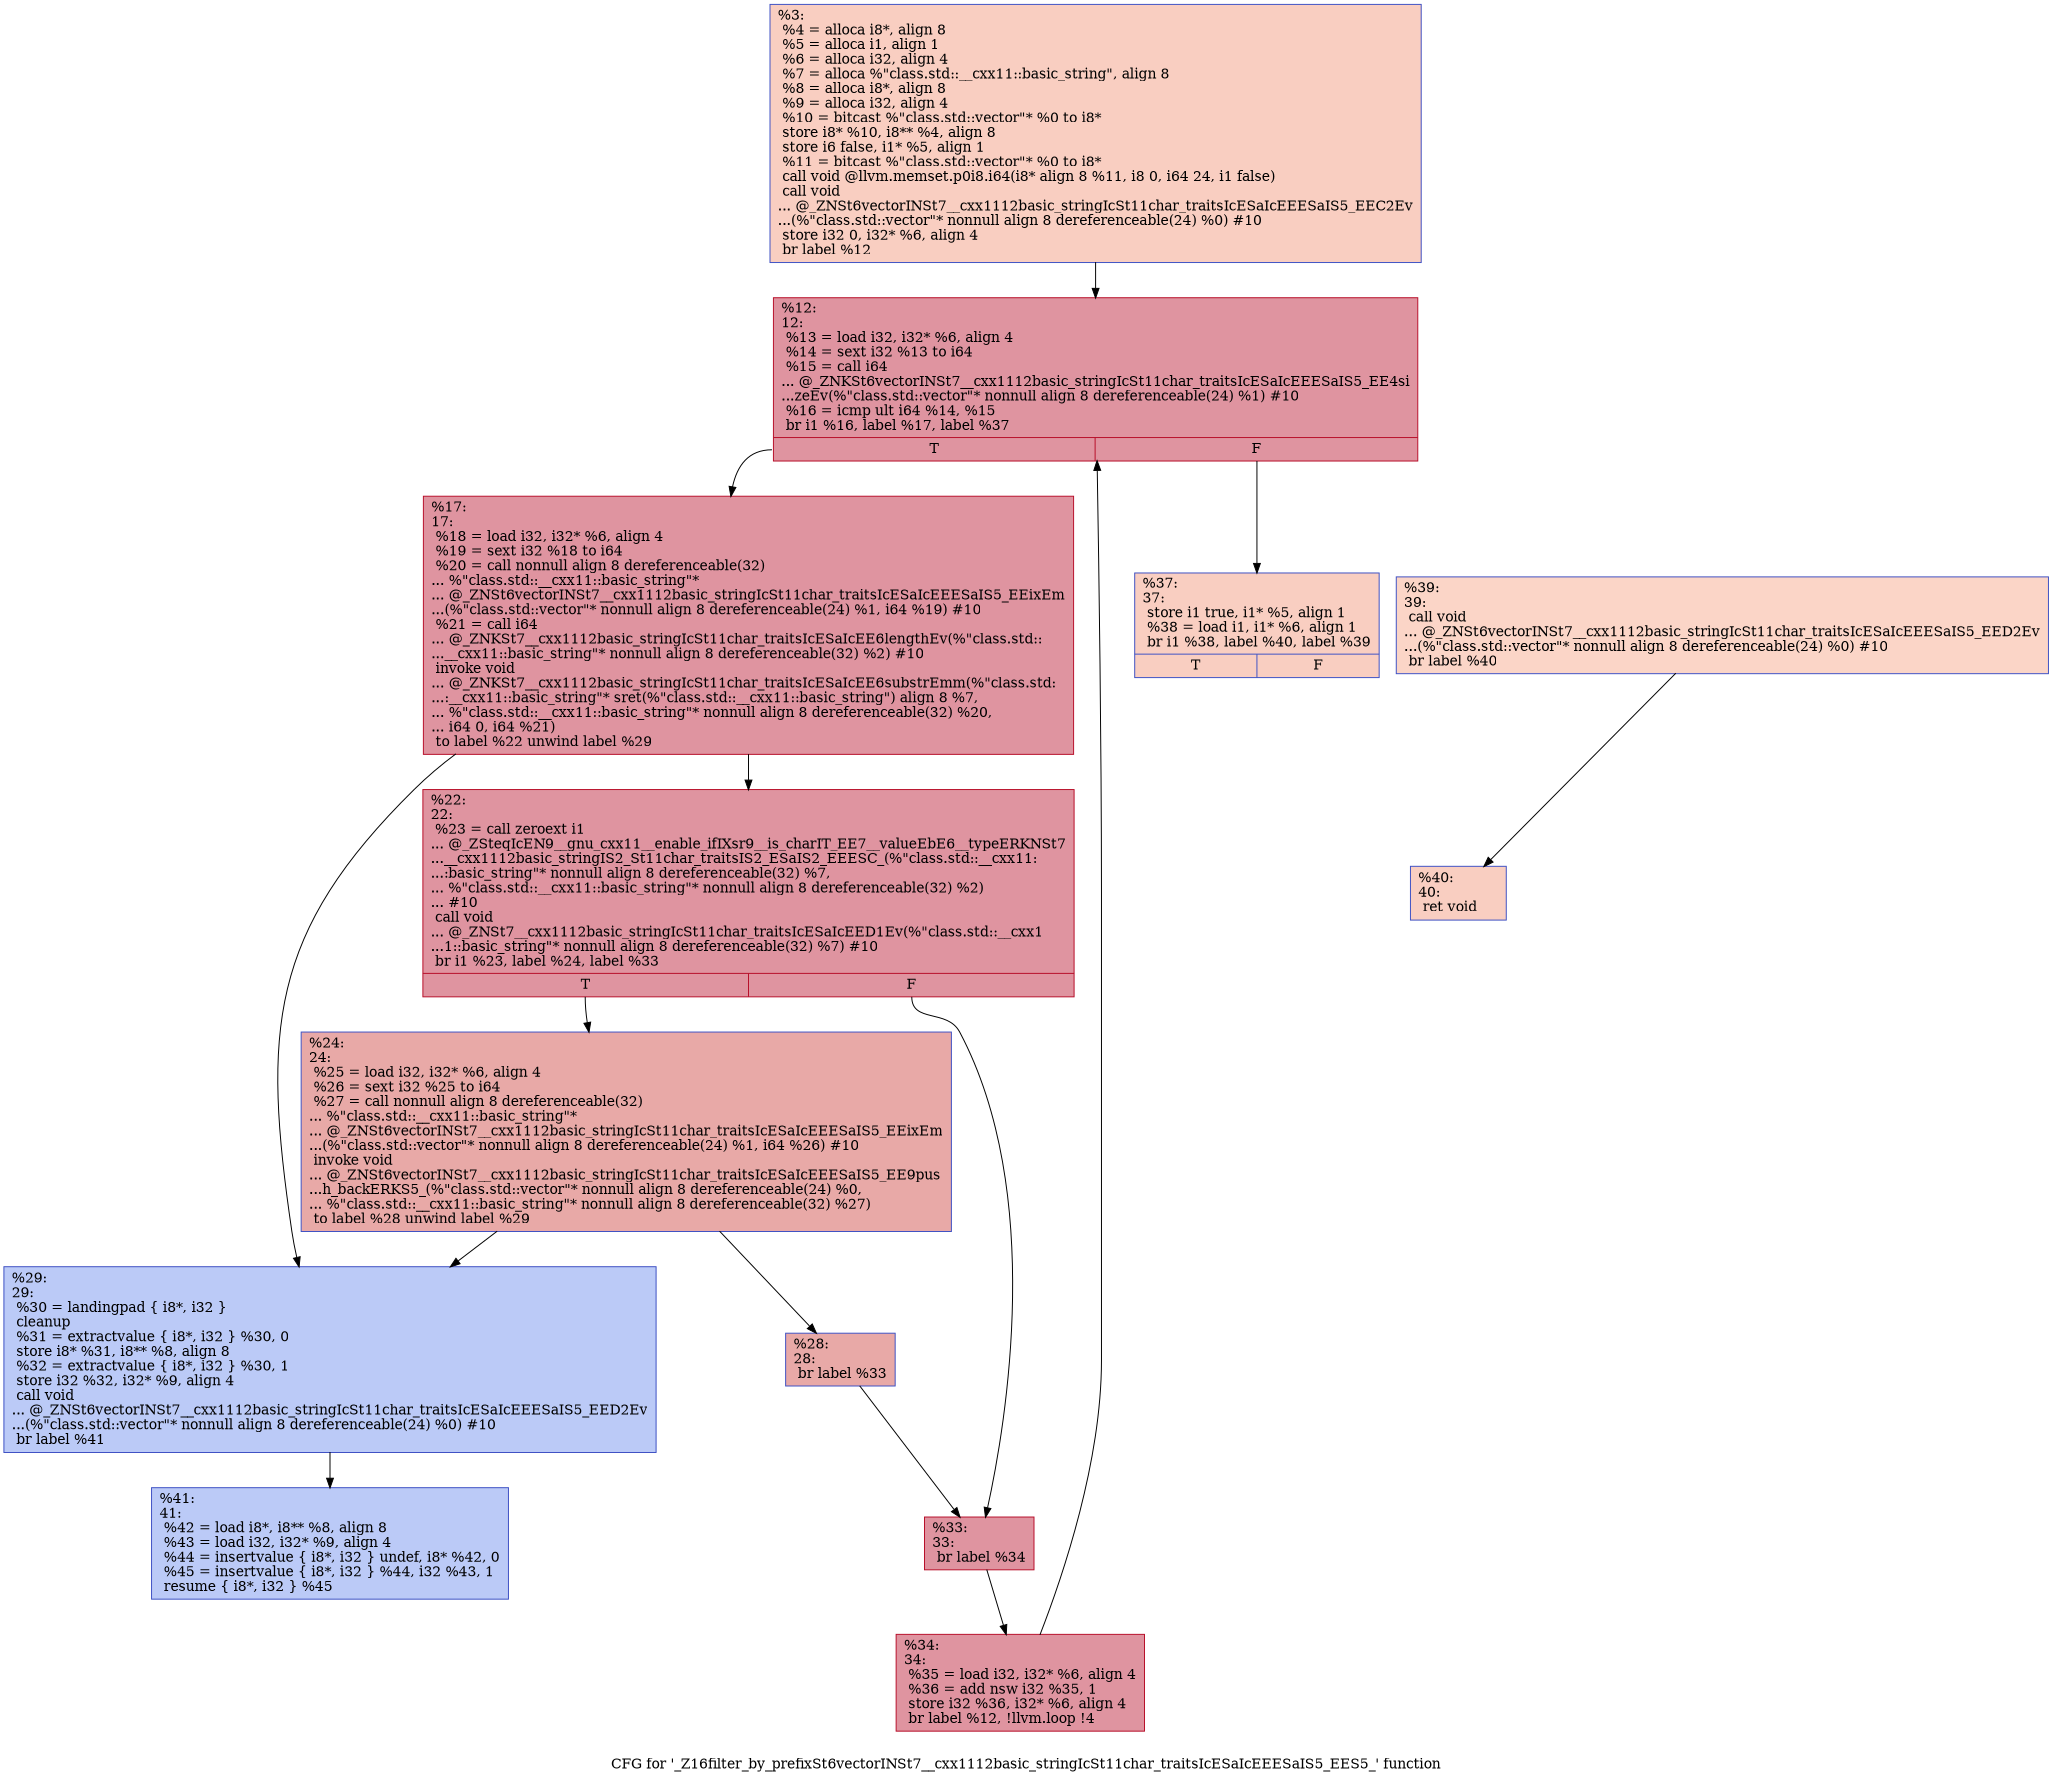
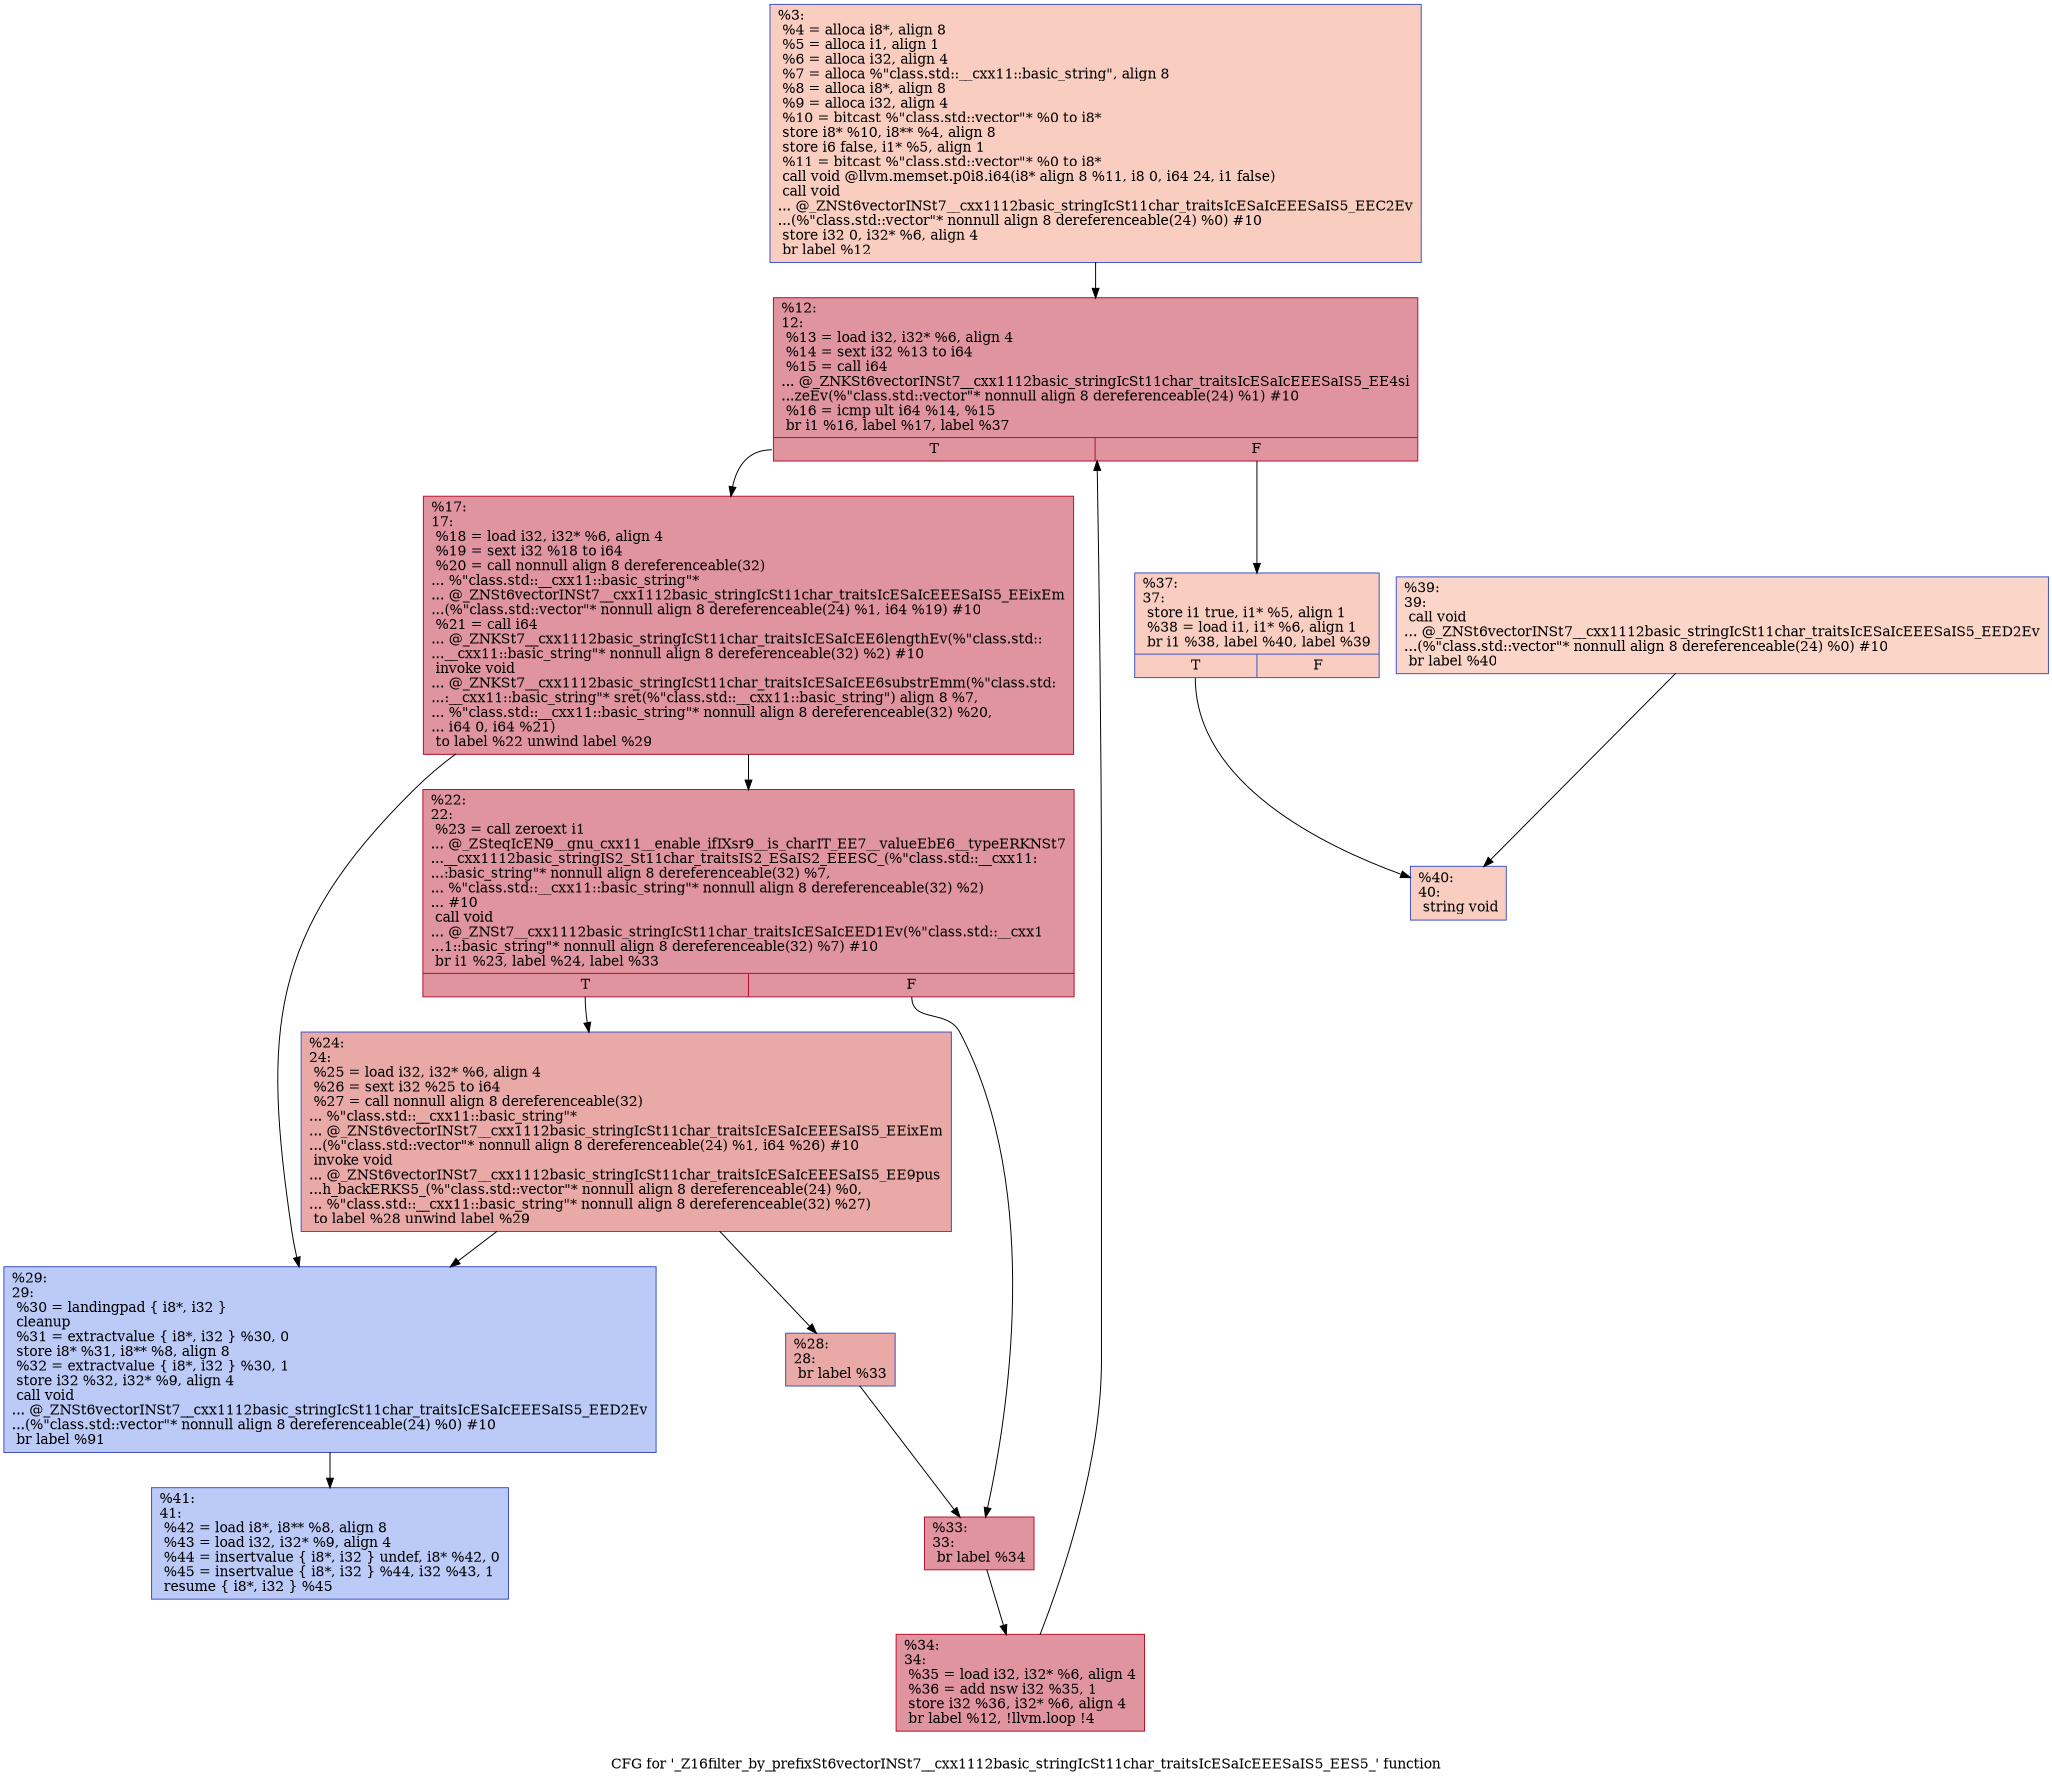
edge "%37:" -> "%40:": added
node "%40:": text "ret void" -> "string void"
node "%29:": text "br label %41" -> "br label %91"
